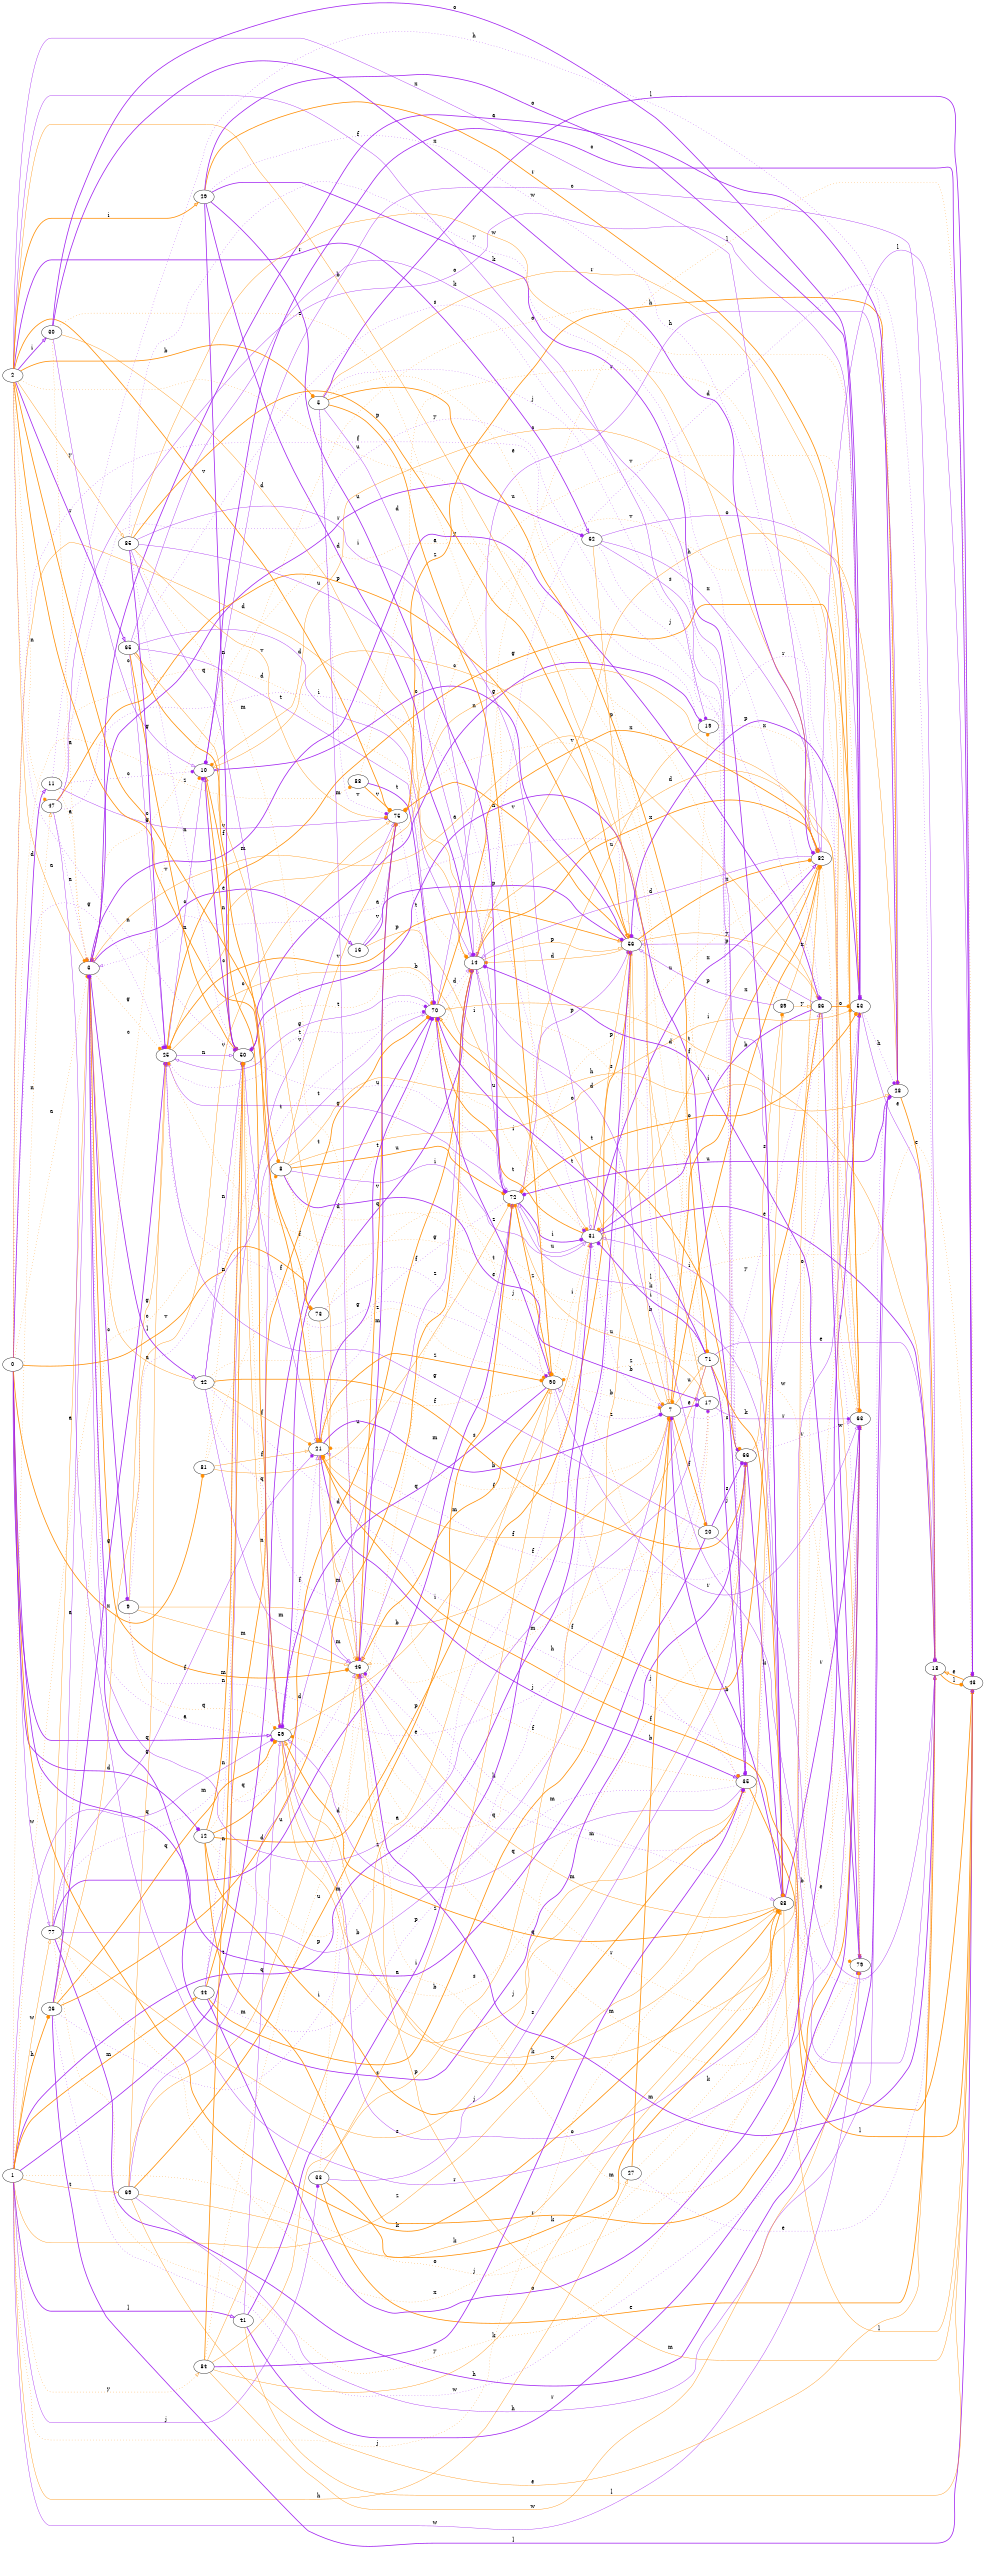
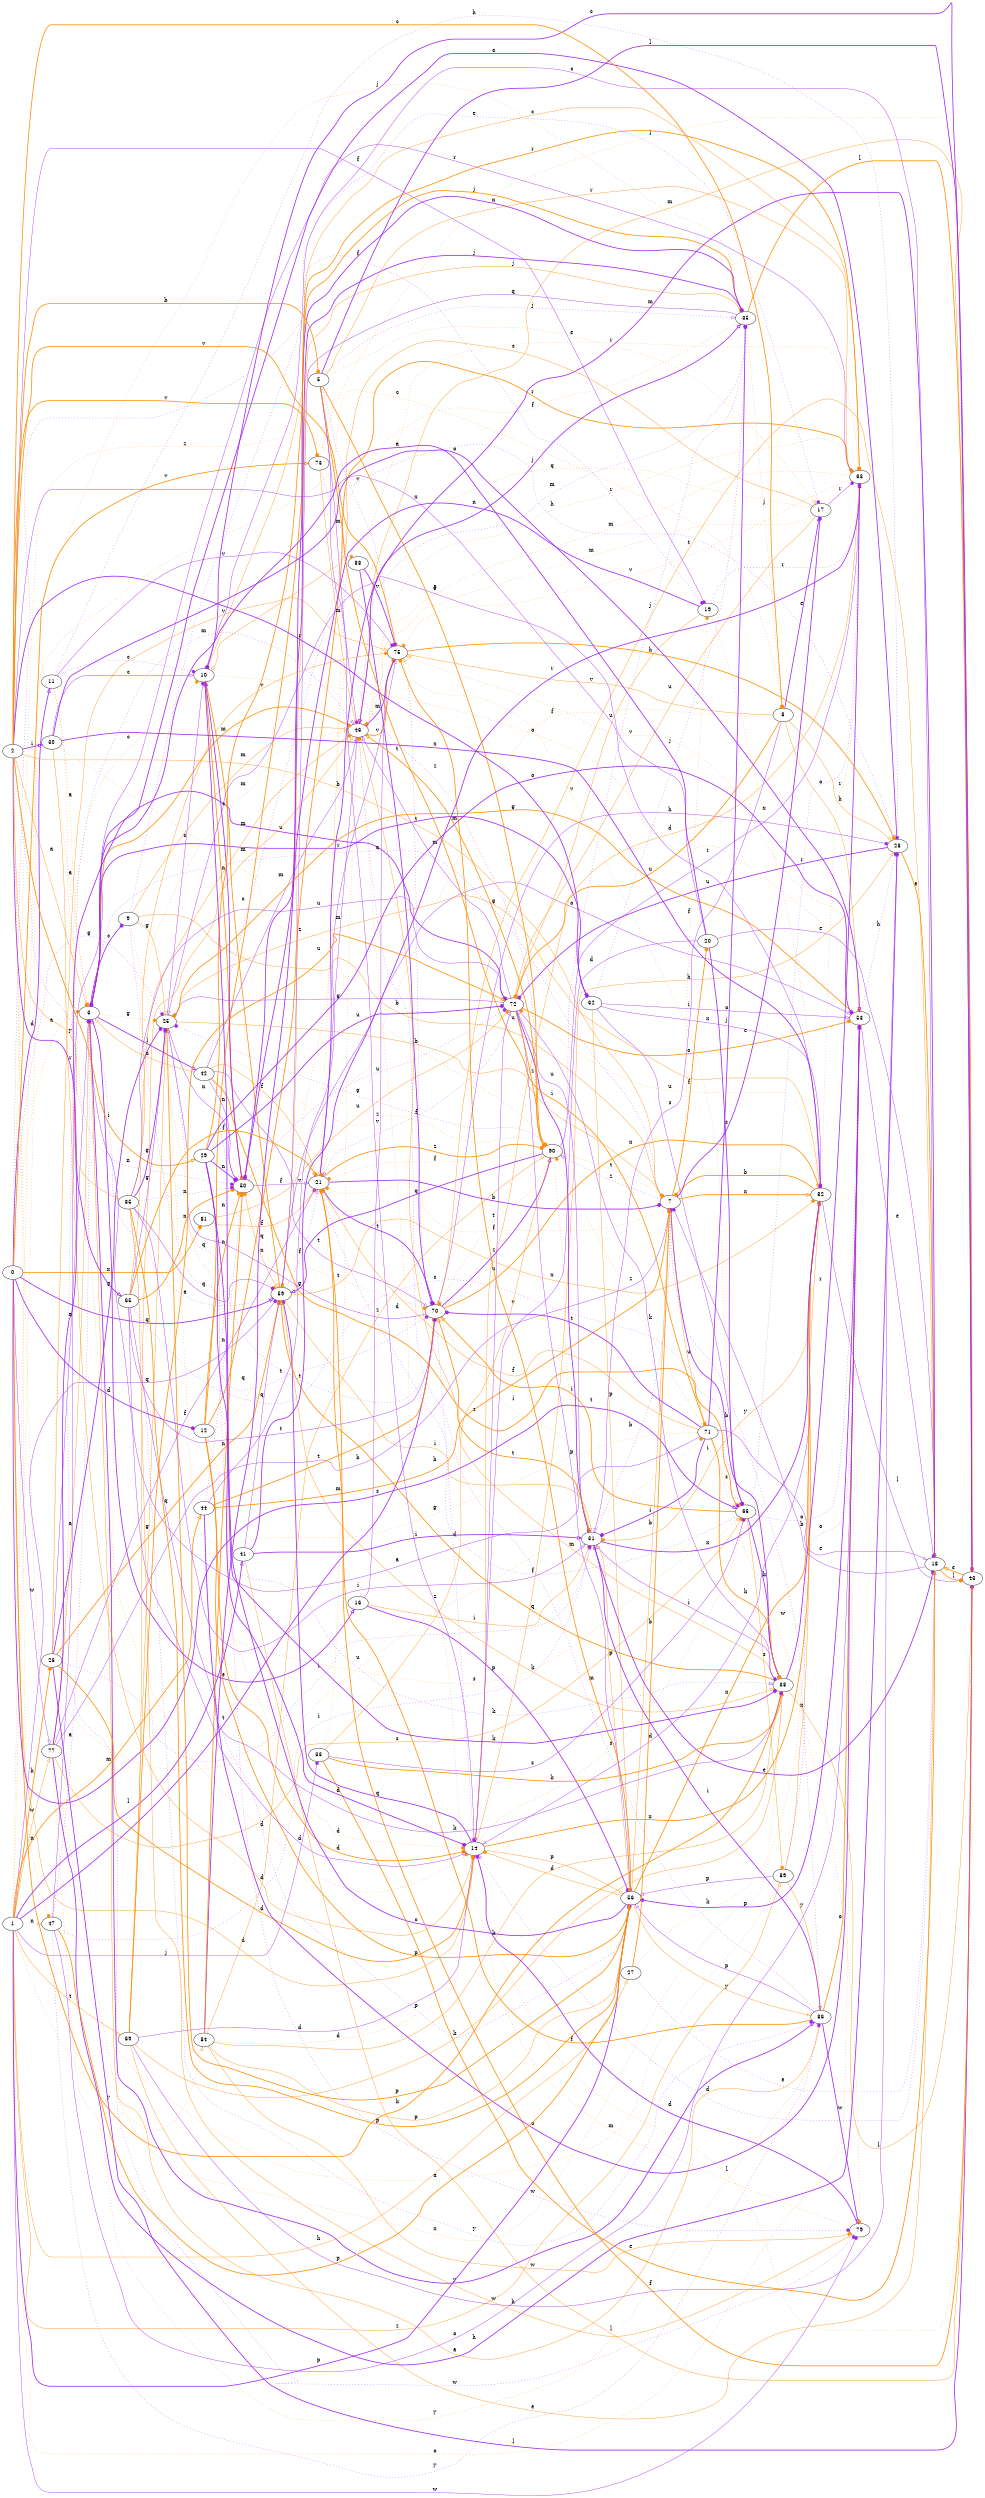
edge "88" -> "75": color darkorange -> purple
edge "8" -> "35": reversed
edge "90" -> "7": label "b" -> "t"
edge "89" -> "53": added, label "o"
